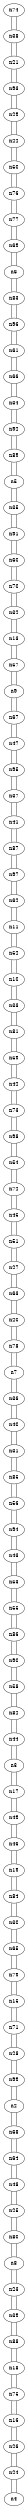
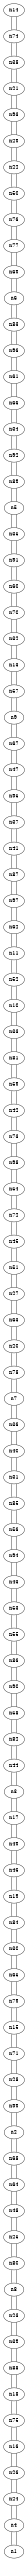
node "n14": added
node "n1": added
